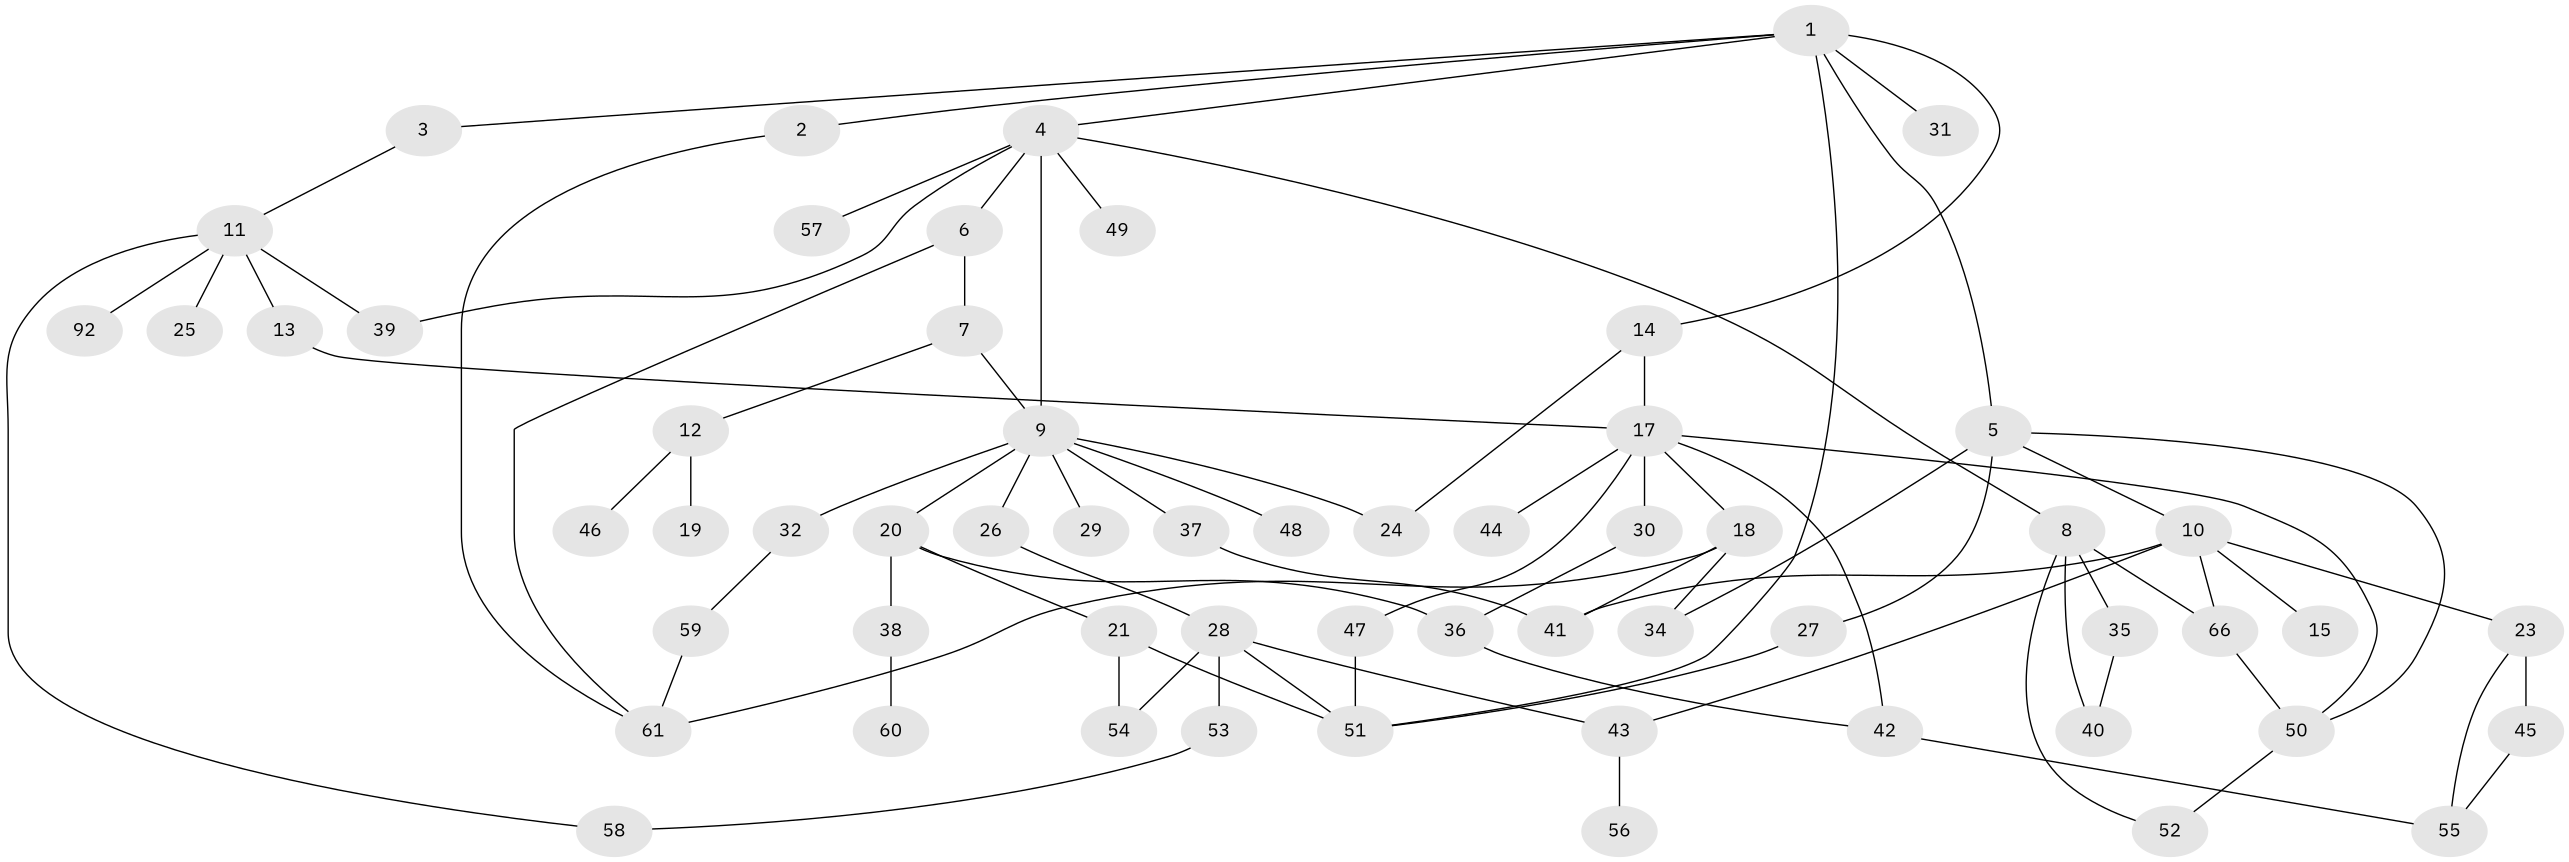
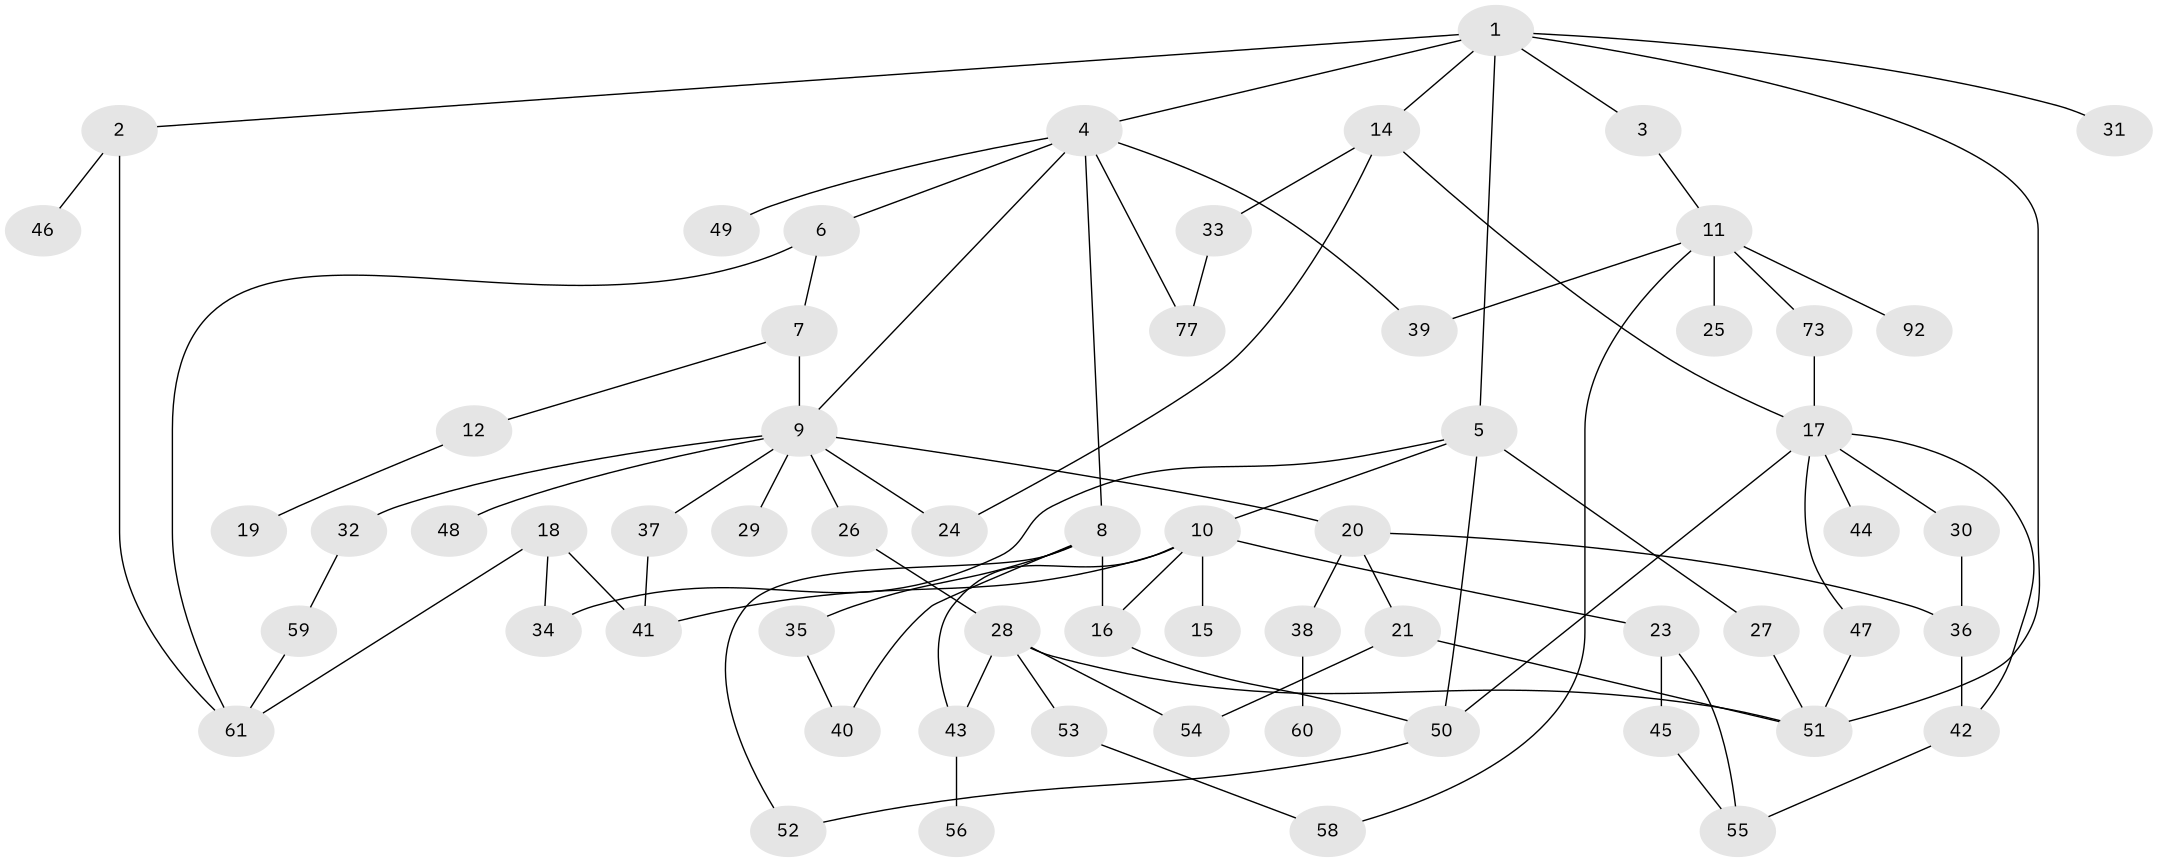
node "57": label "57" -> "77"
node "33": added
node "13": label "13" -> "73"
edge "12" -- "46": now "2" -- "46"
edge "17" -- "18": removed
node "66": label "66" -> "16"
